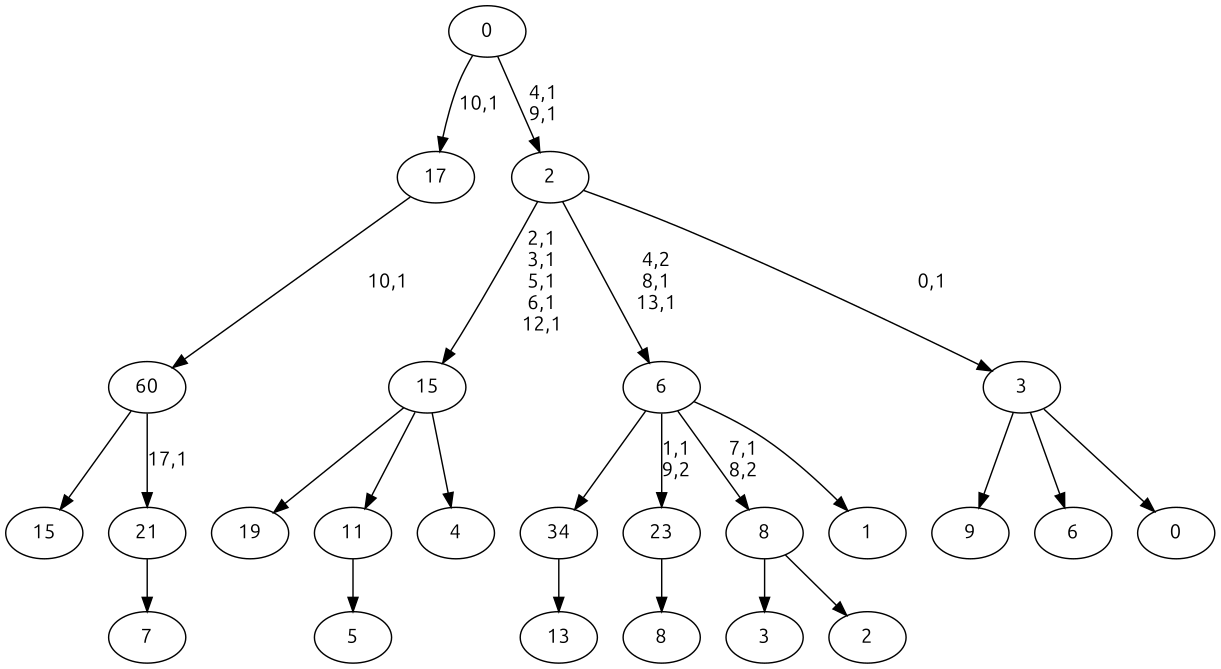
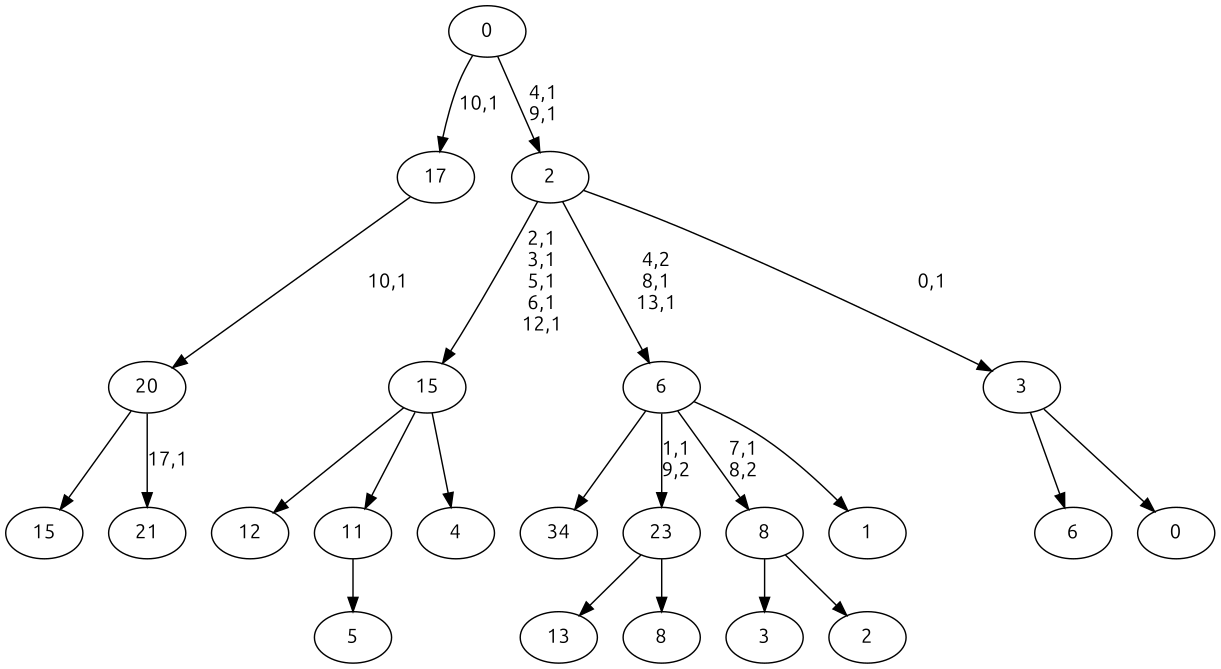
node "60": label "60" -> "20"
node "19": label "19" -> "12"
node "9": removed
edge "34" -> "13": now "23" -> "13"
node "7": removed
